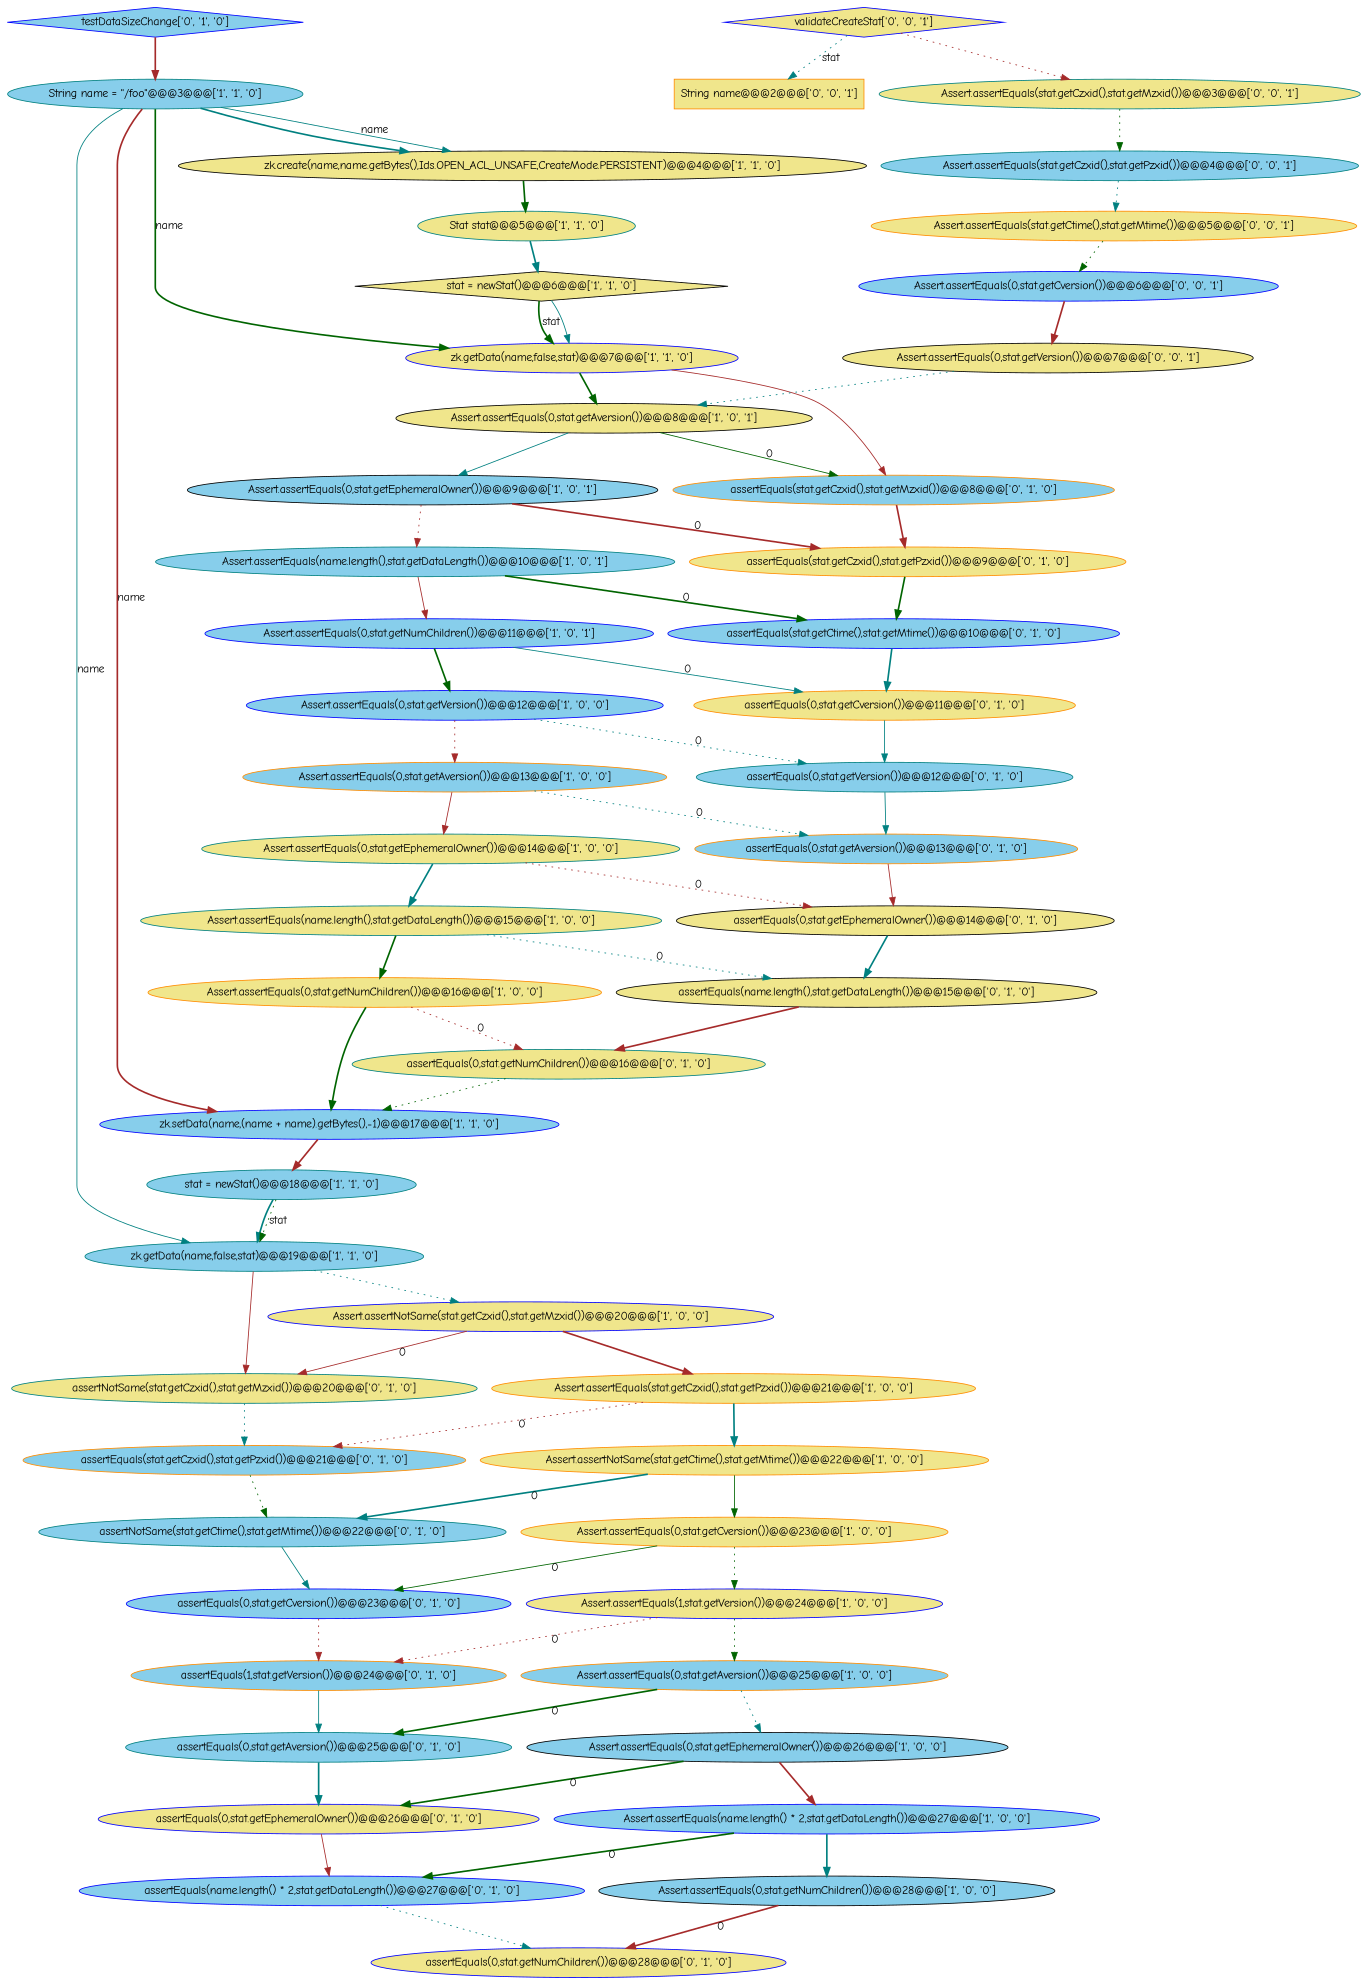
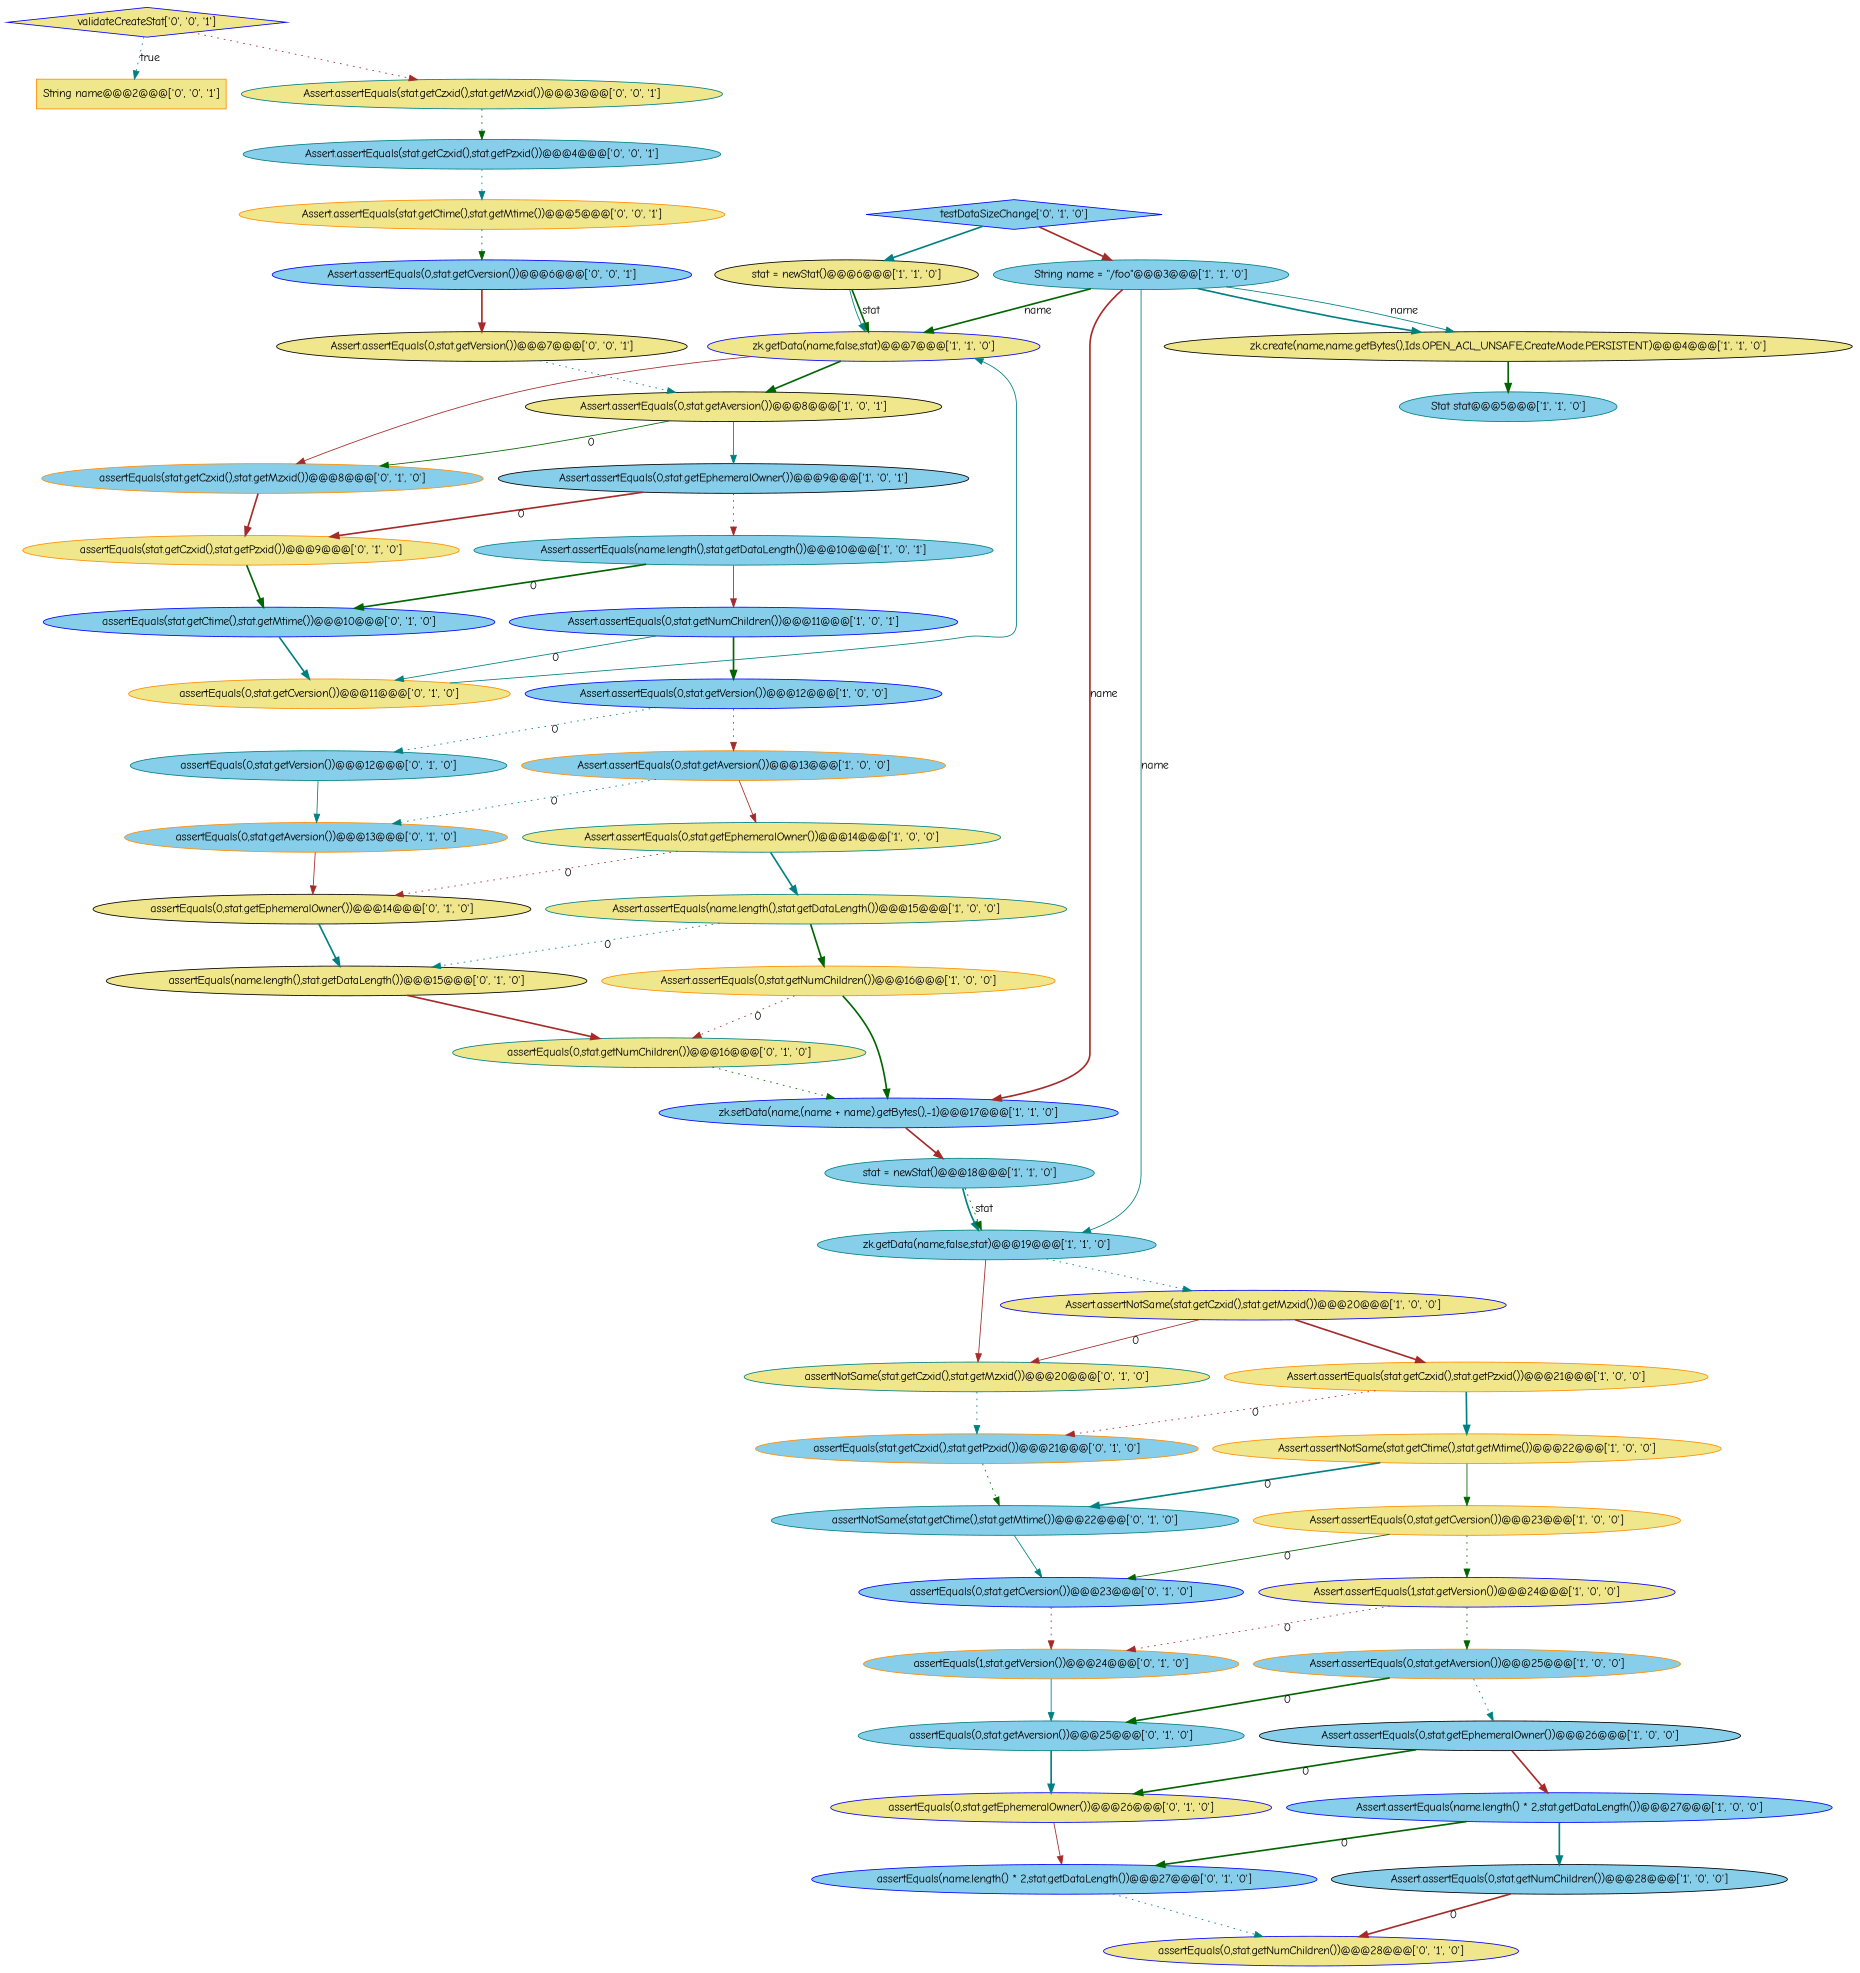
edge "validateCreateStat['0', '0', '1']" -> "String name@@@2@@@['0', '0', '1']": label "stat" -> "true"
node "Stat stat@@@5@@@['1', '1', '0']": fillcolor khaki -> skyblue
edge "Stat stat@@@5@@@['1', '1', '0']" -> "stat = newStat()@@@6@@@['1', '1', '0']": now "testDataSizeChange['0', '1', '0']" -> "stat = newStat()@@@6@@@['1', '1', '0']"
node "stat = newStat()@@@6@@@['1', '1', '0']": shape diamond -> ellipse
edge "assertEquals(0,stat.getCversion())@@@11@@@['0', '1', '0']" -> "assertEquals(0,stat.getVersion())@@@12@@@['0', '1', '0']": now "assertEquals(0,stat.getCversion())@@@11@@@['0', '1', '0']" -> "zk.getData(name,false,stat)@@@7@@@['1', '1', '0']"
